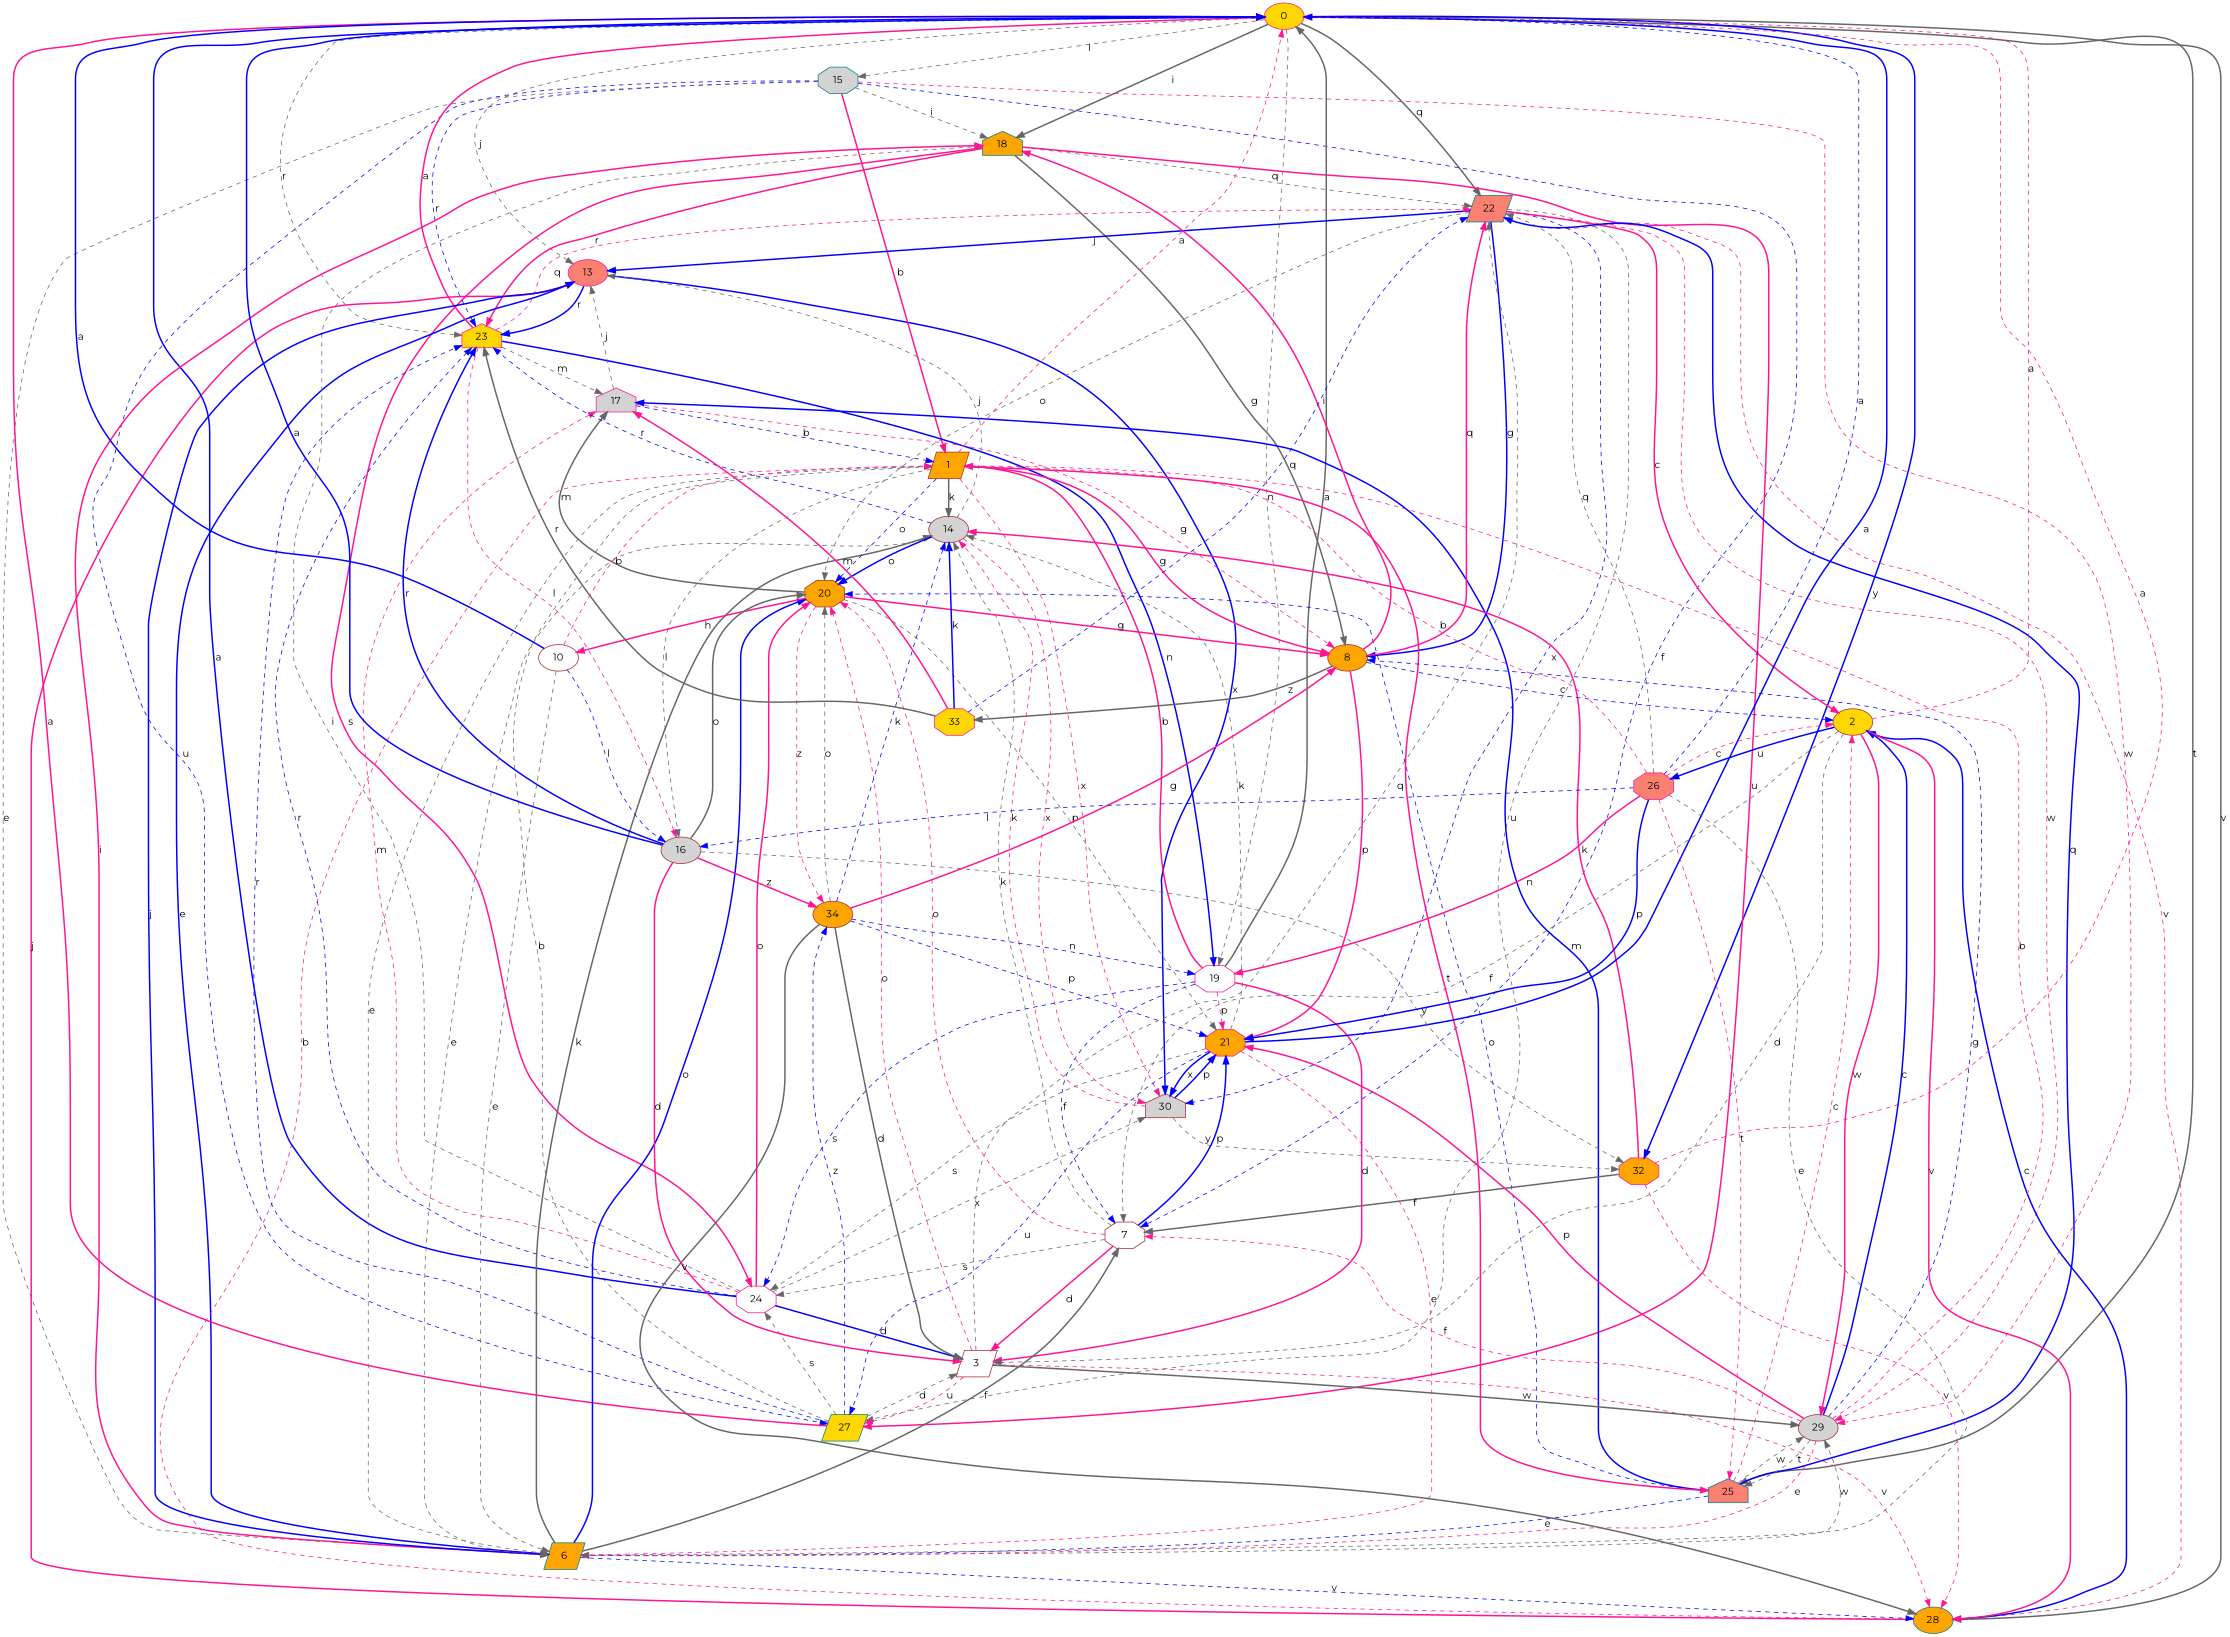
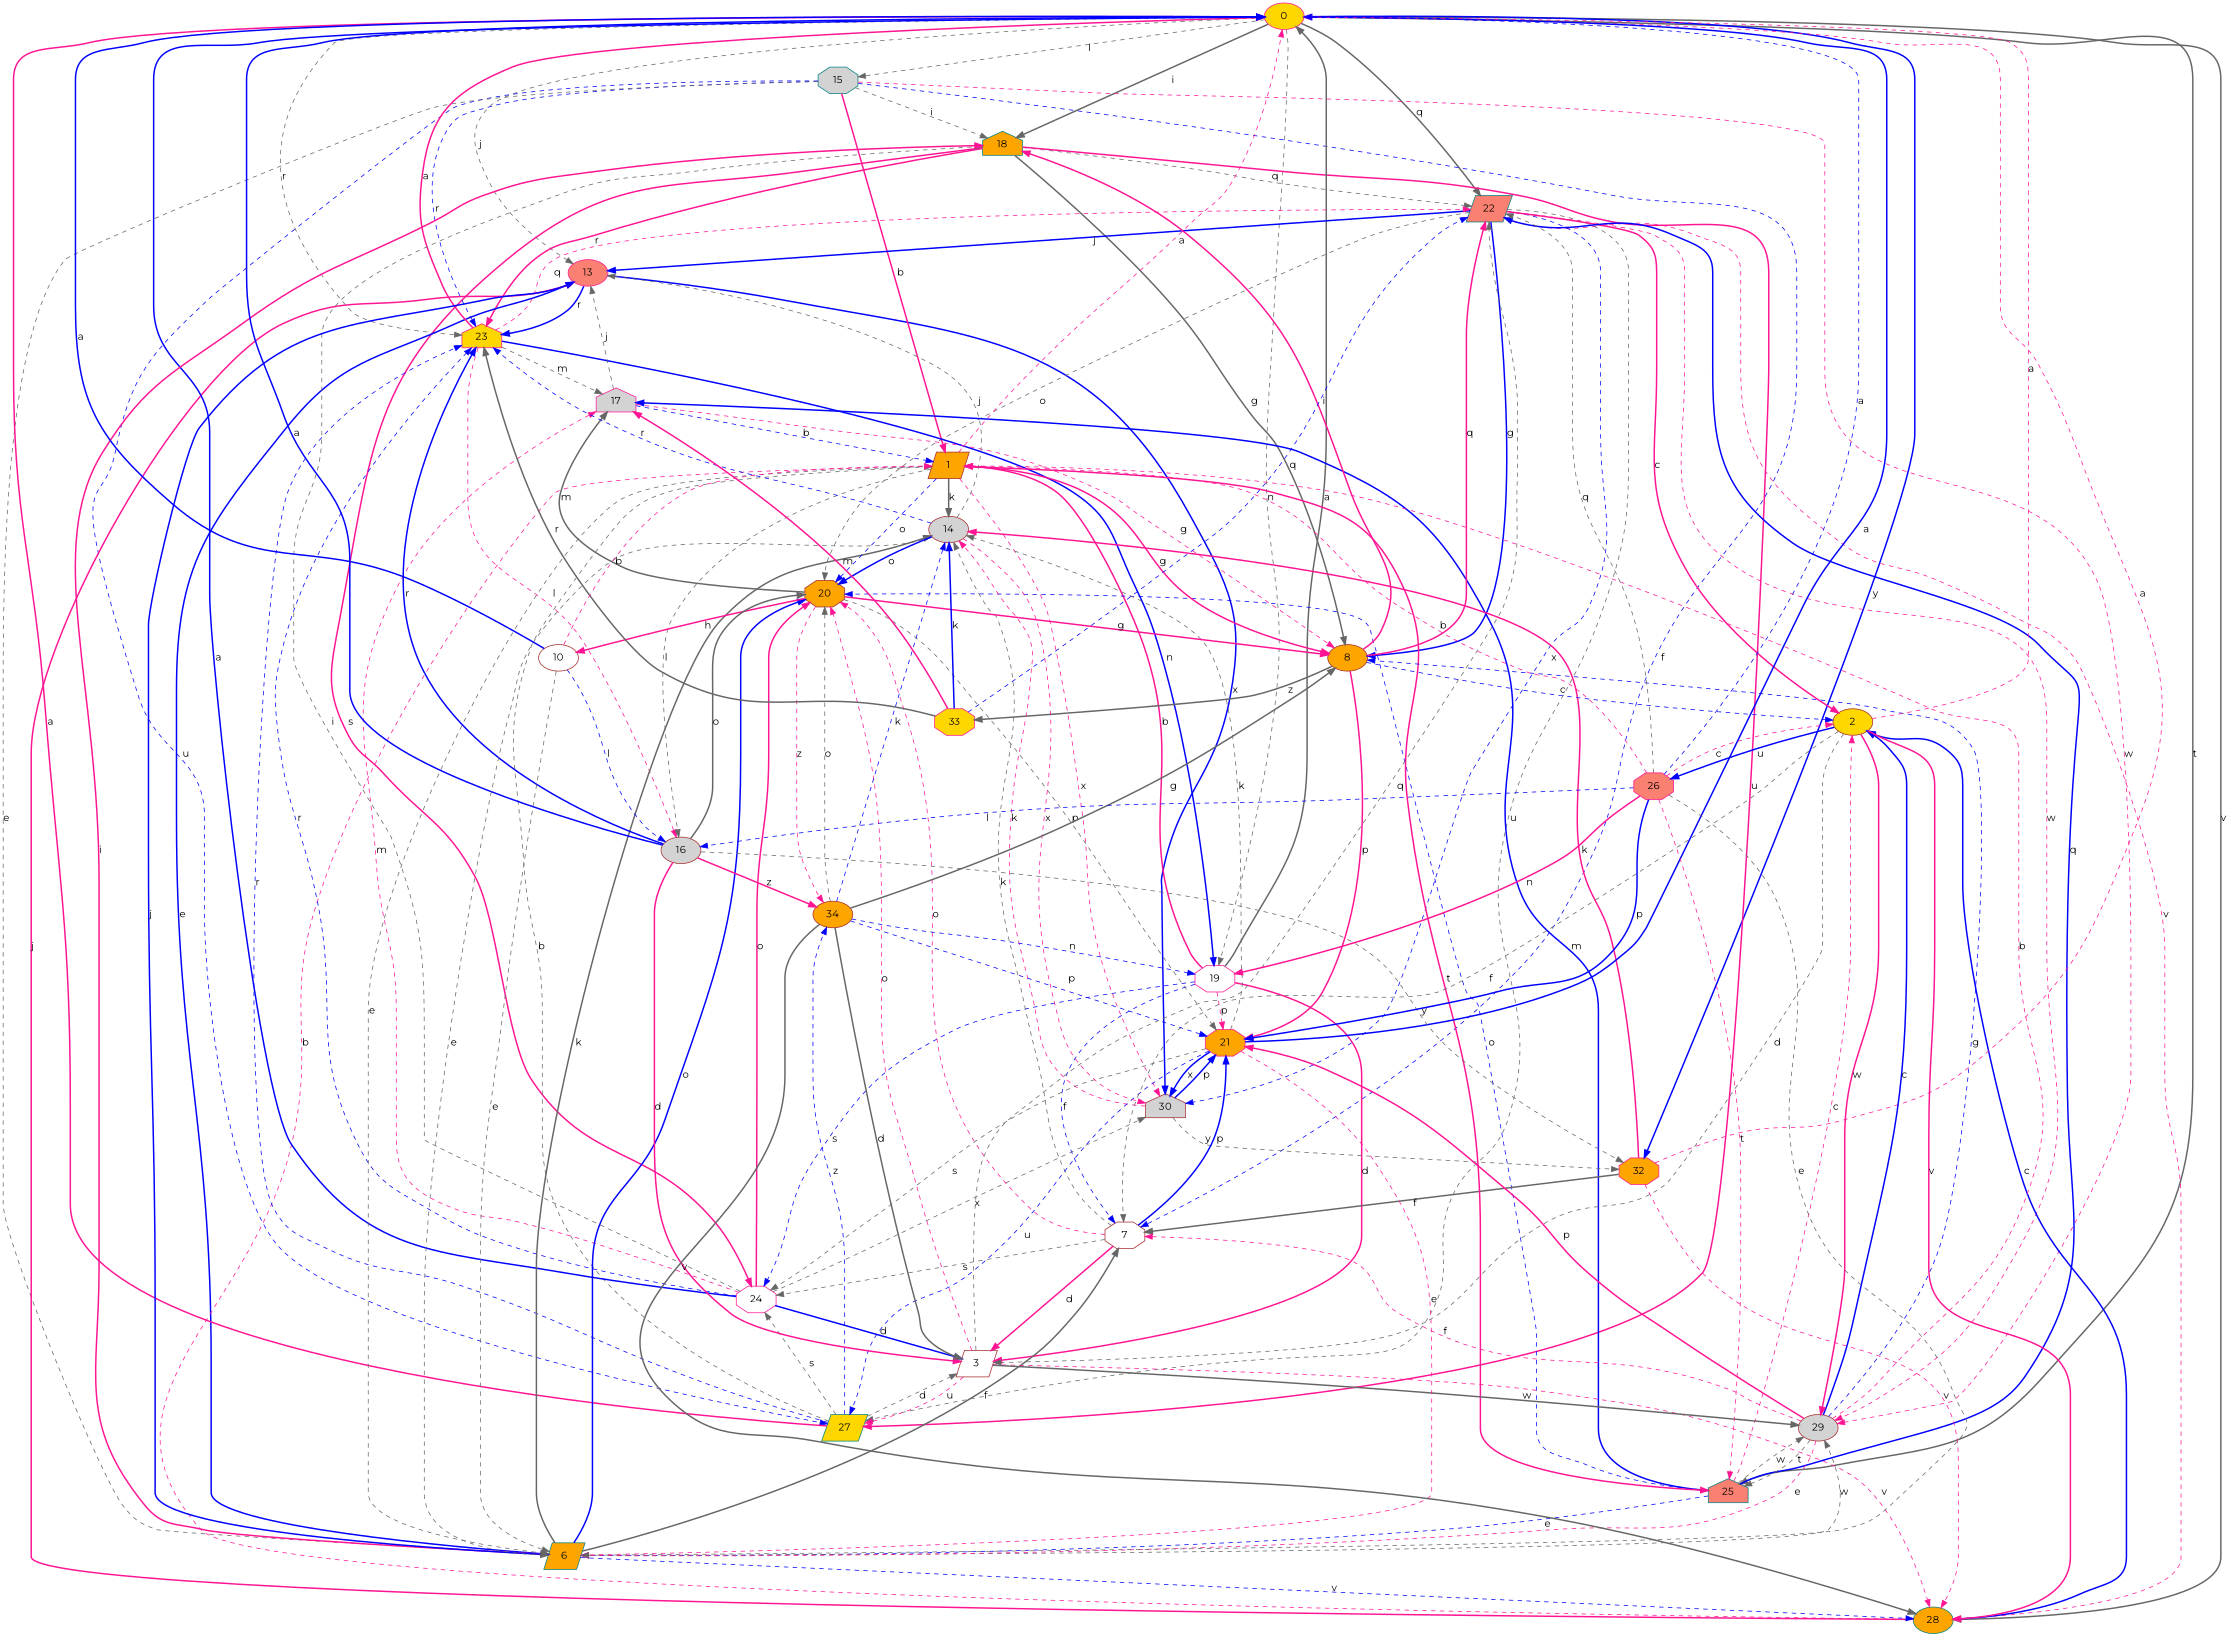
edge "34" -> "8": color deeppink -> gray40
